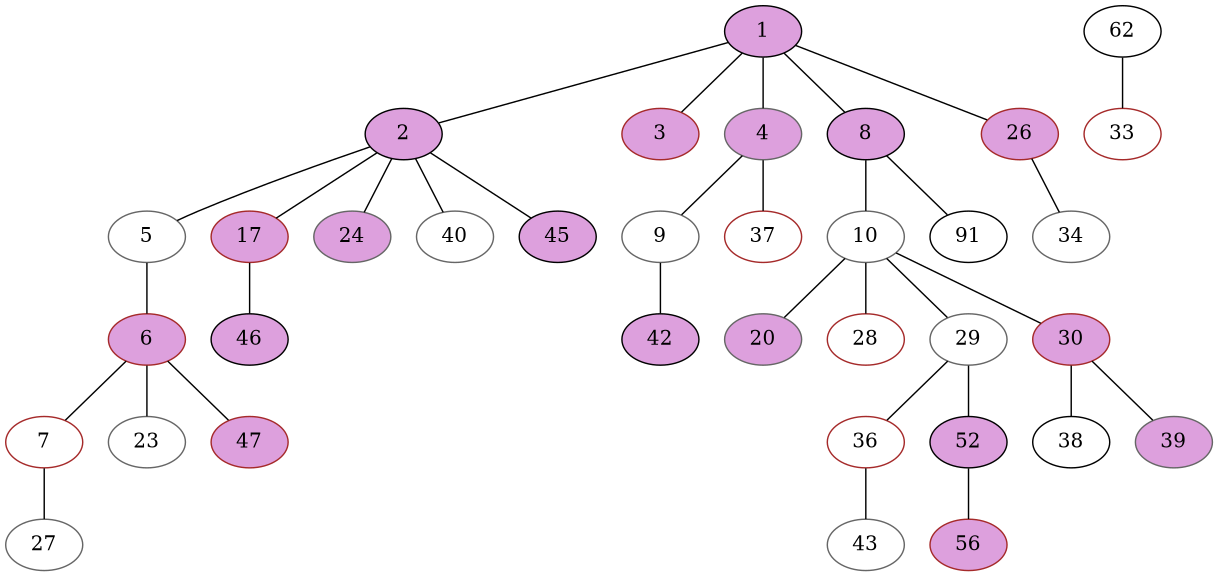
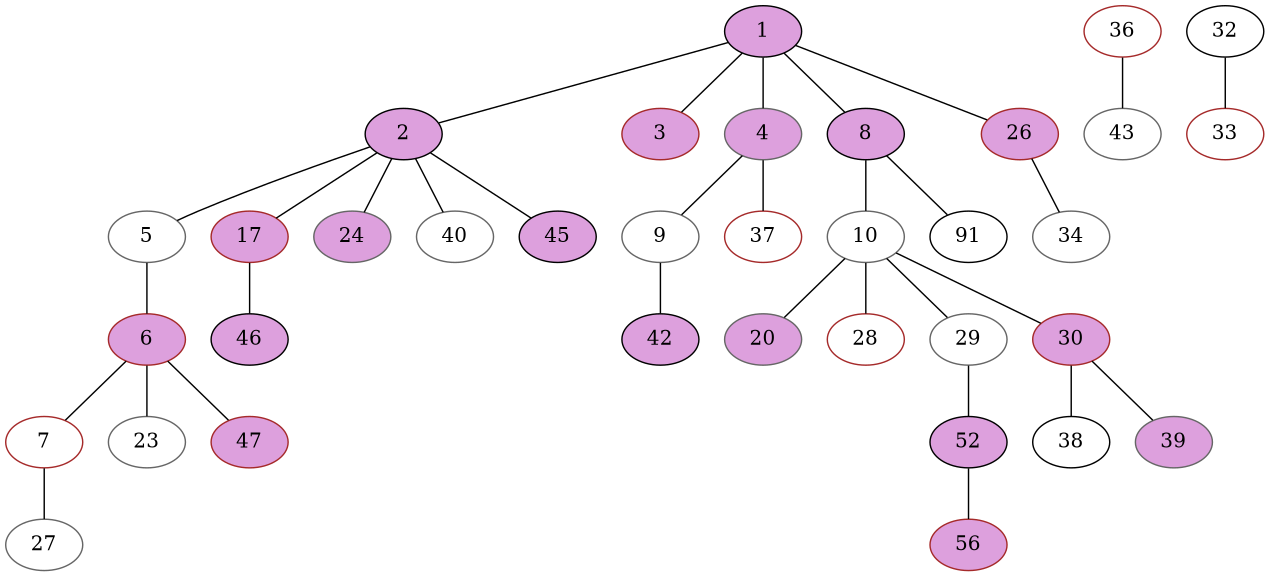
node "62": label "62" -> "32"
edge "29" -- "36": removed
